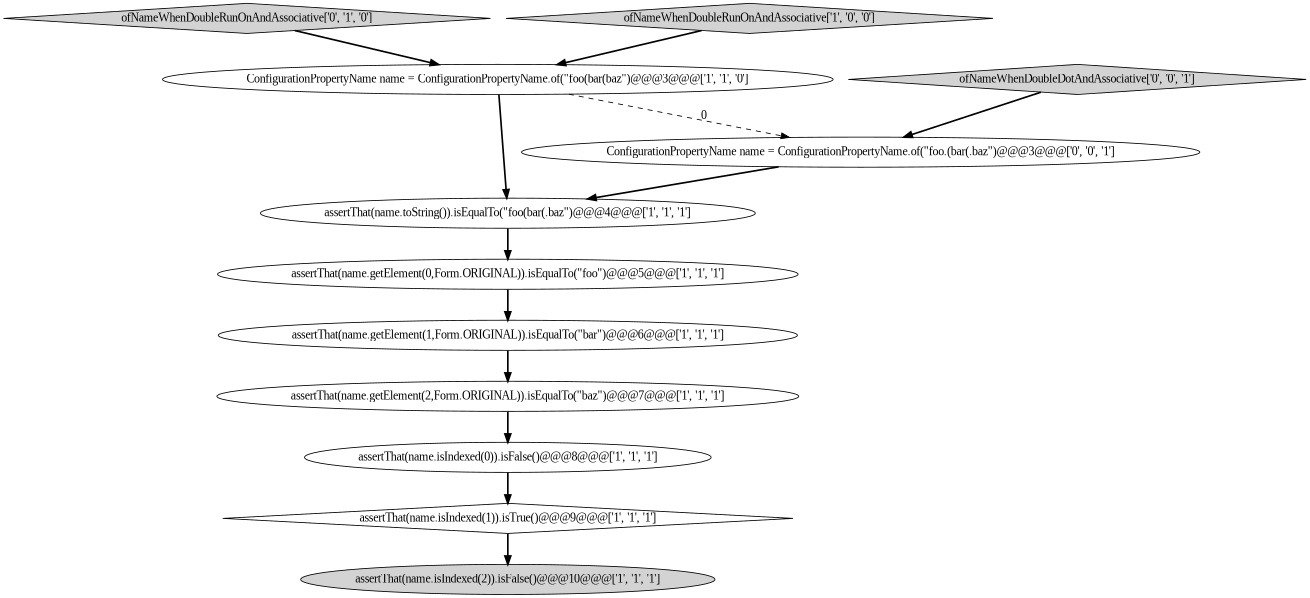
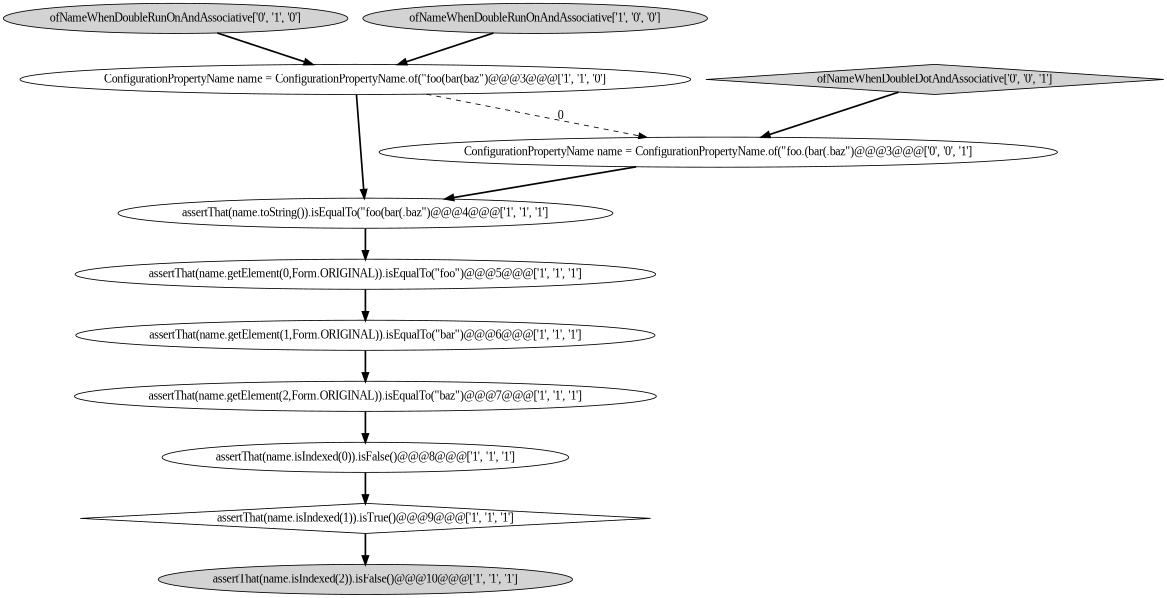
node "ofNameWhenDoubleRunOnAndAssociative['0', '1', '0']": shape diamond -> ellipse
node "ofNameWhenDoubleRunOnAndAssociative['1', '0', '0']": shape diamond -> ellipse
